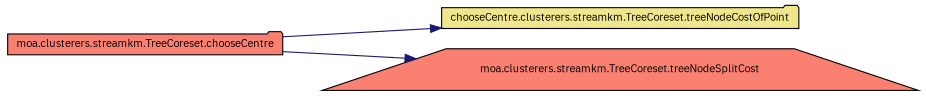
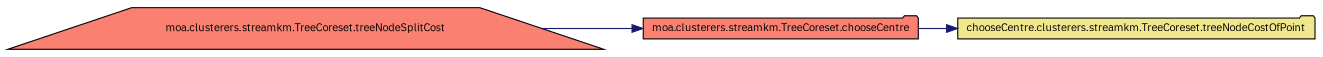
edge "moa.clusterers.streamkm.TreeCoreset.chooseCentre" -> "moa.clusterers.streamkm.TreeCoreset.treeNodeSplitCost": reversed
